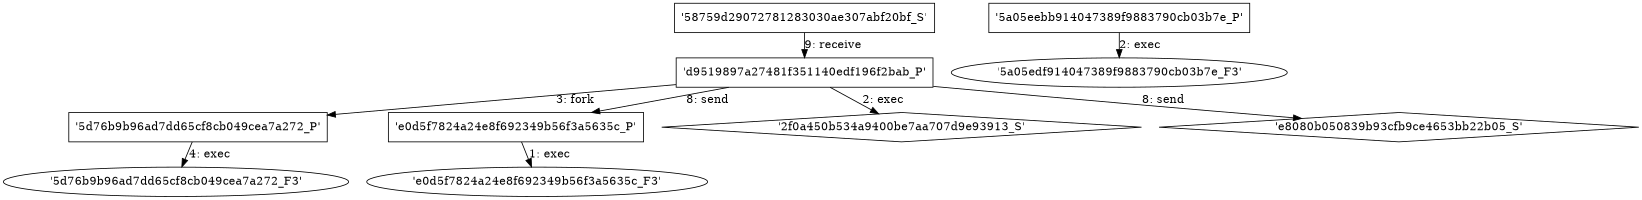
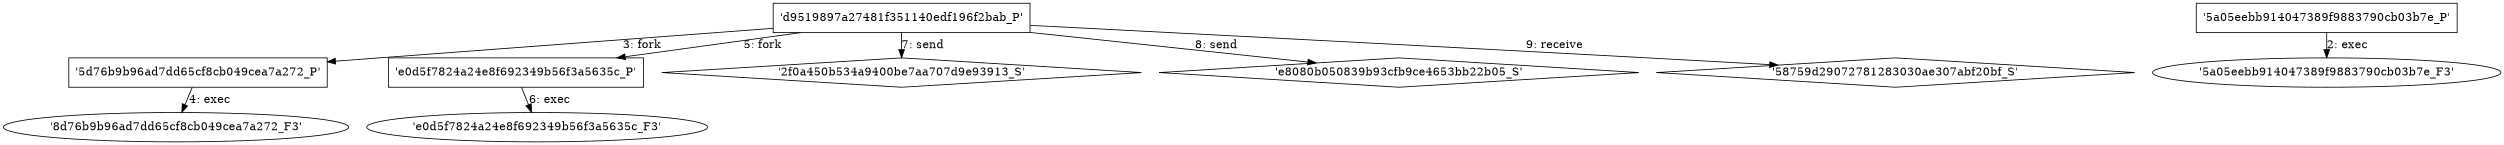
node "'58759d29072781283030ae307abf20bf_S'": shape box -> diamond
edge "'58759d29072781283030ae307abf20bf_S'" -> "'d9519897a27481f351140edf196f2bab_P'": reversed
node "'5a05edf914047389f9883790cb03b7e_F3'": label "'5a05edf914047389f9883790cb03b7e_F3'" -> "'5a05eebb914047389f9883790cb03b7e_F3'"
edge "'d9519897a27481f351140edf196f2bab_P'" -> "'e0d5f7824a24e8f692349b56f3a5635c_P'": label "8: send" -> "5: fork"
edge "'d9519897a27481f351140edf196f2bab_P'" -> "'2f0a450b534a9400be7aa707d9e93913_S'": label "2: exec" -> "7: send"
edge "'e0d5f7824a24e8f692349b56f3a5635c_P'" -> "'e0d5f7824a24e8f692349b56f3a5635c_F3'": label "1: exec" -> "6: exec"
node "'5d76b9b96ad7dd65cf8cb049cea7a272_F3'": label "'5d76b9b96ad7dd65cf8cb049cea7a272_F3'" -> "'8d76b9b96ad7dd65cf8cb049cea7a272_F3'"
